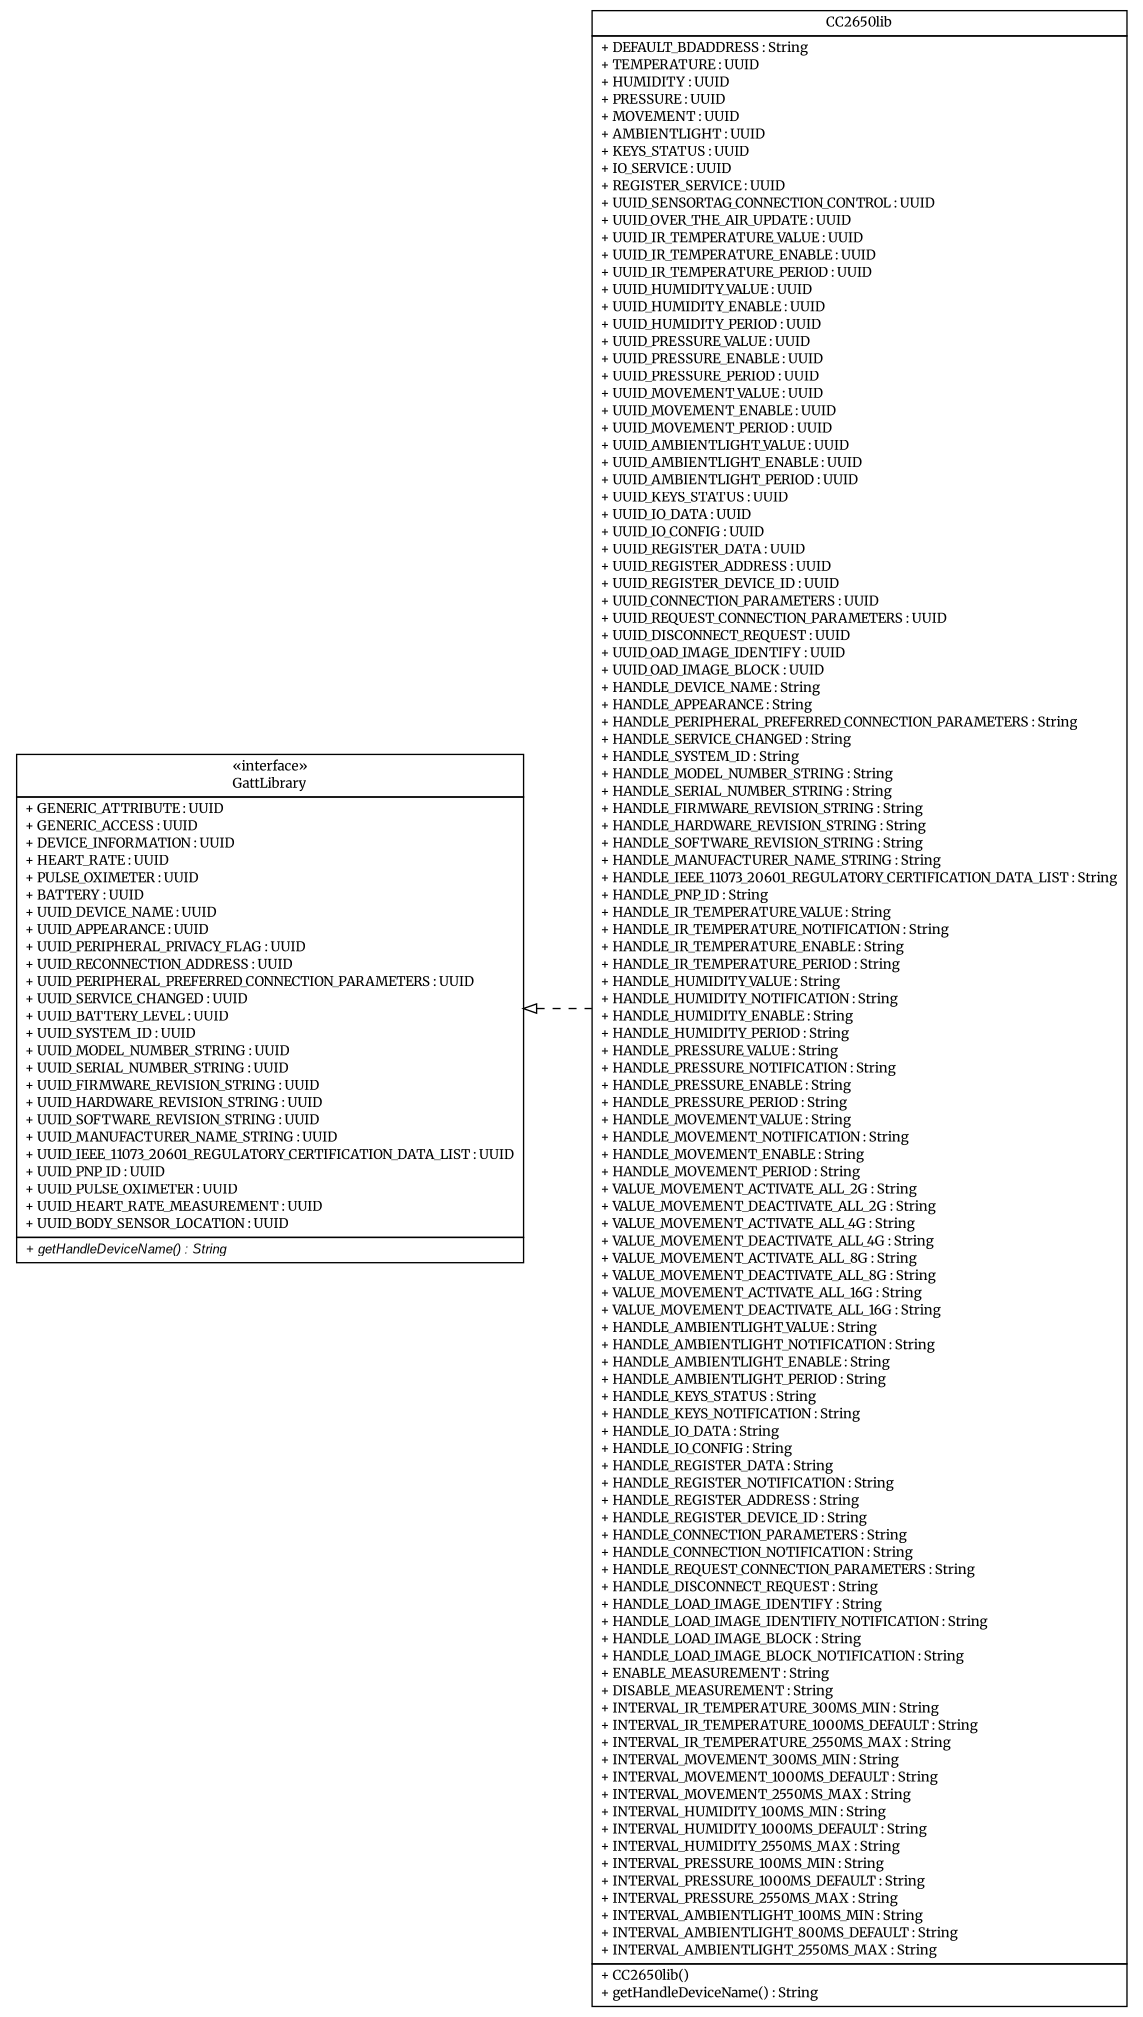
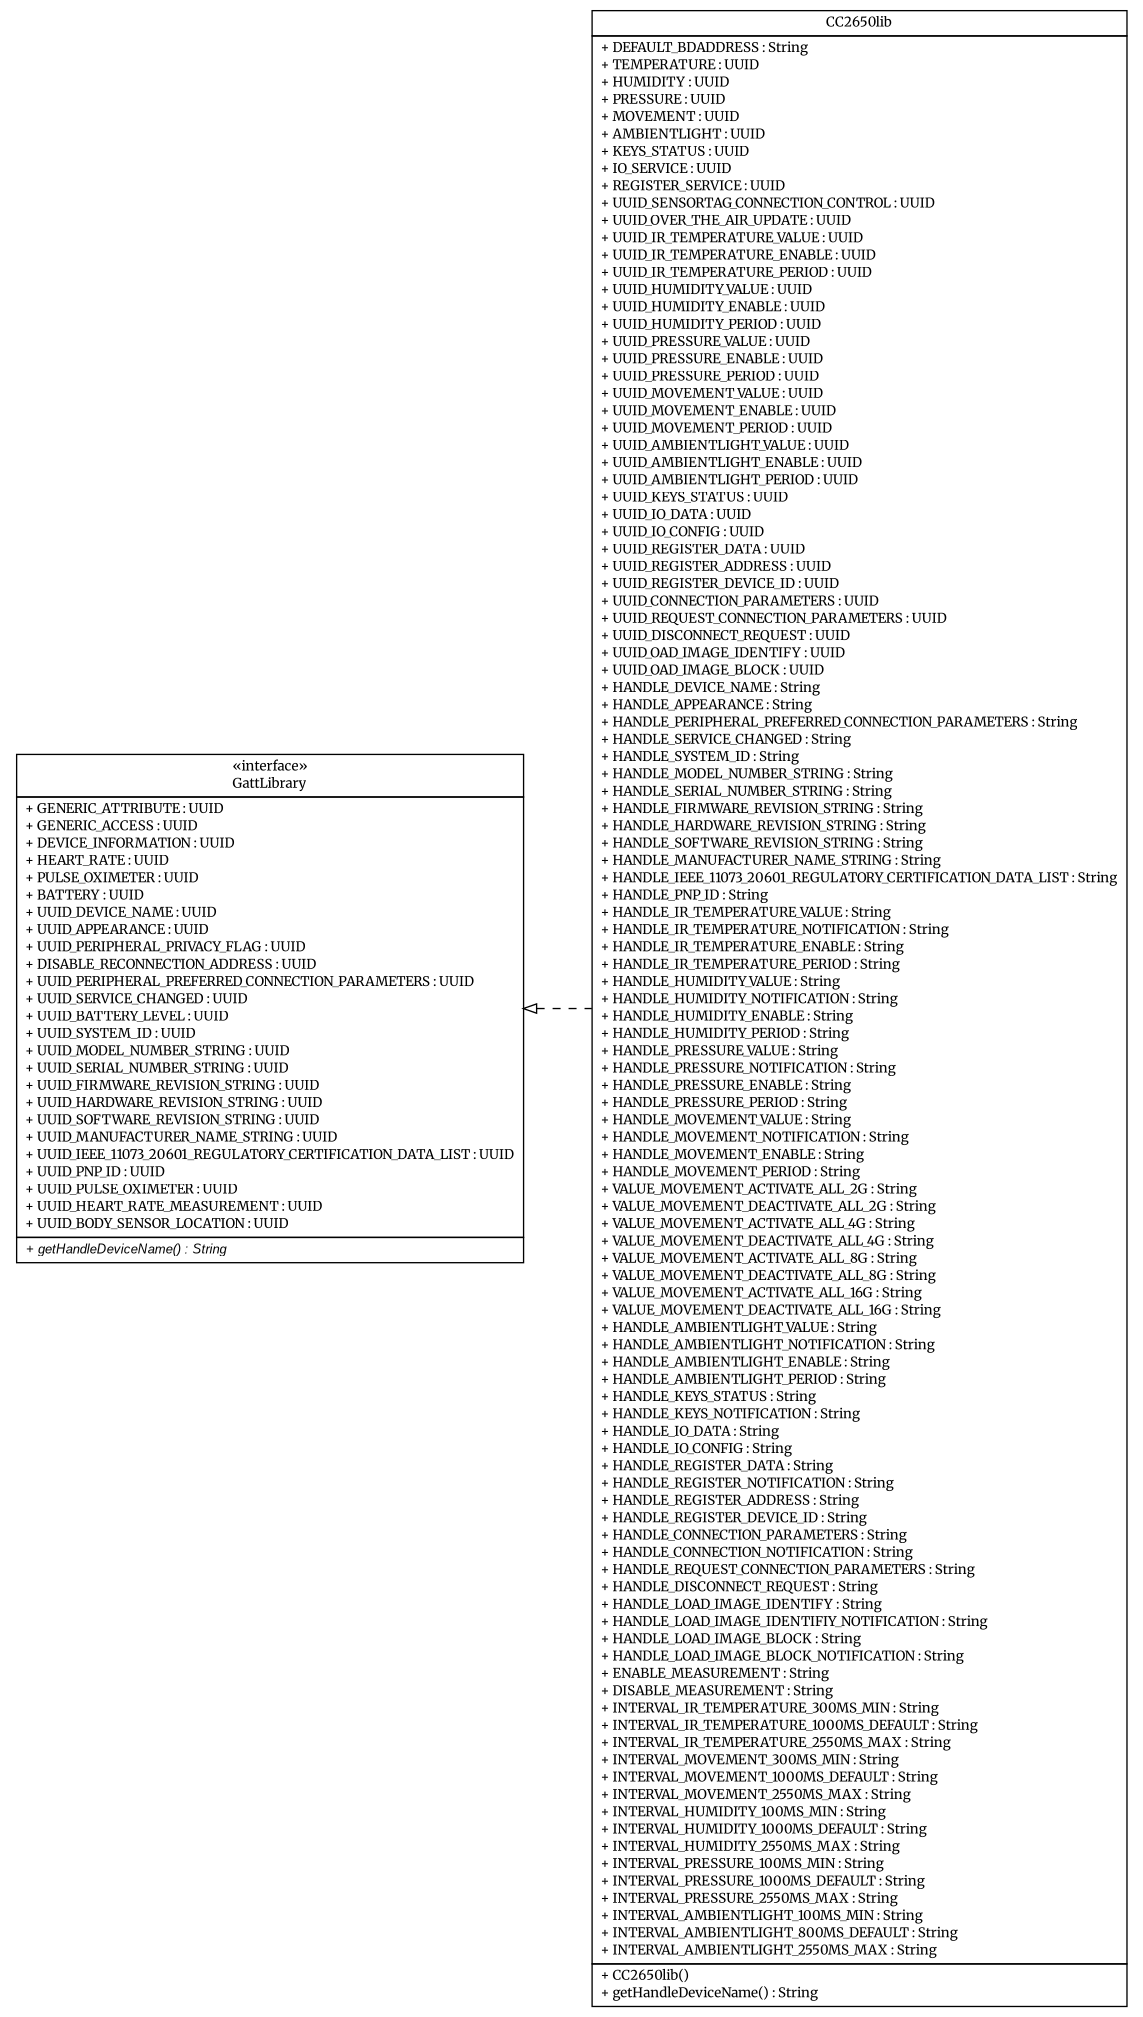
node "GattLibrary": text "+ UUID_RECONNECTION_ADDRESS : UUID" -> "+ DISABLE_RECONNECTION_ADDRESS : UUID"
